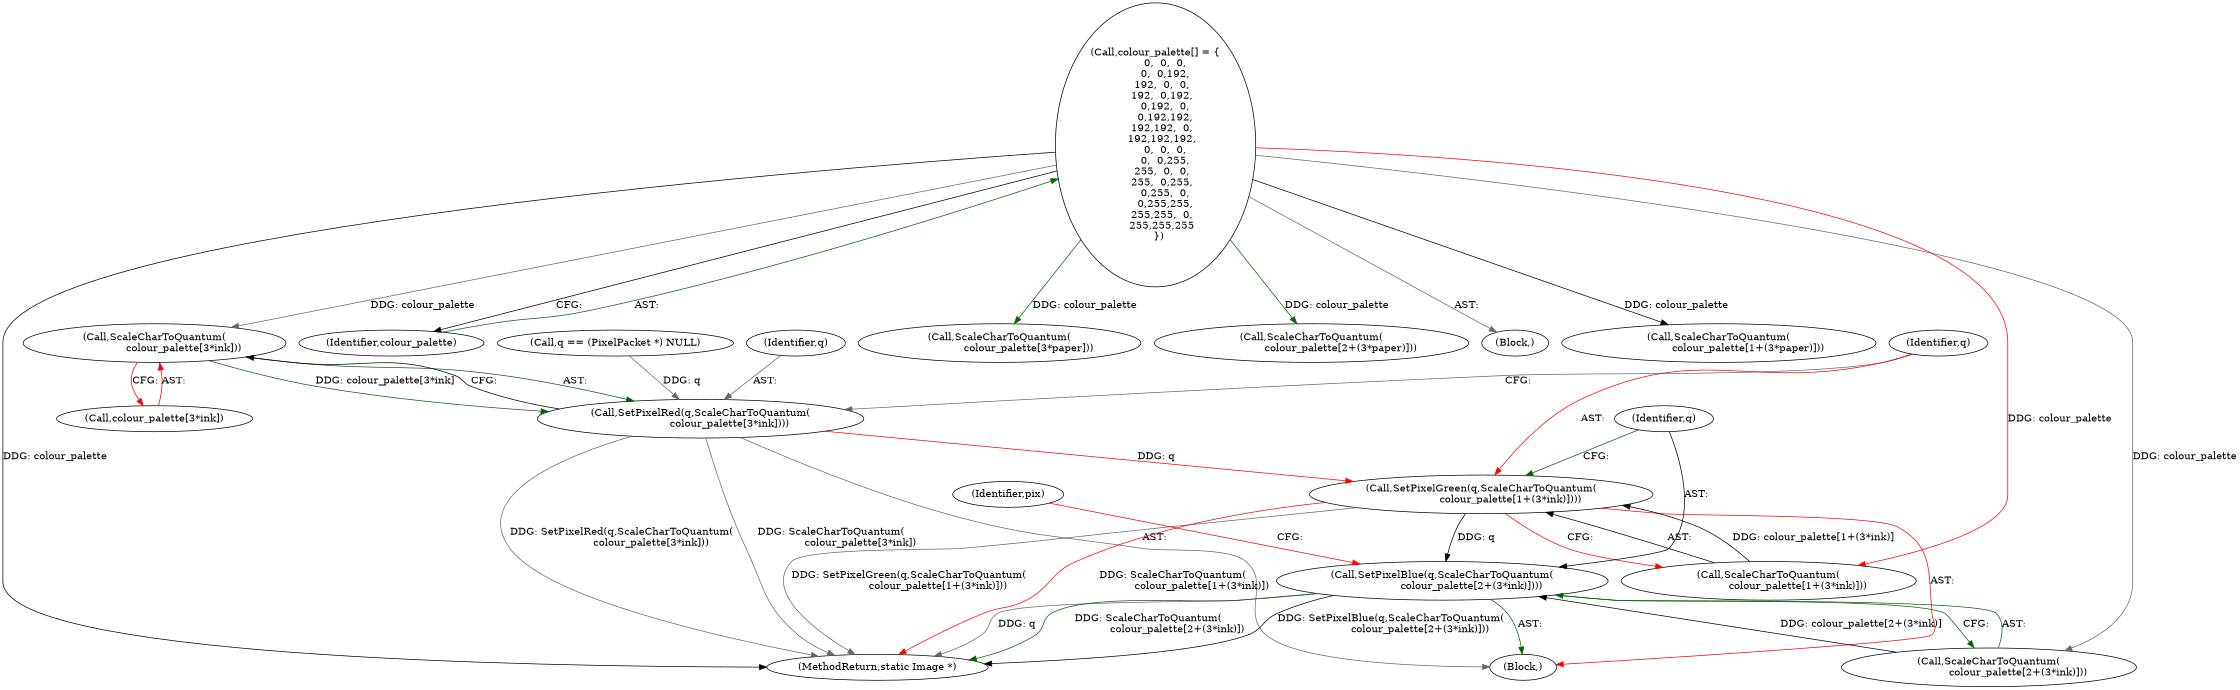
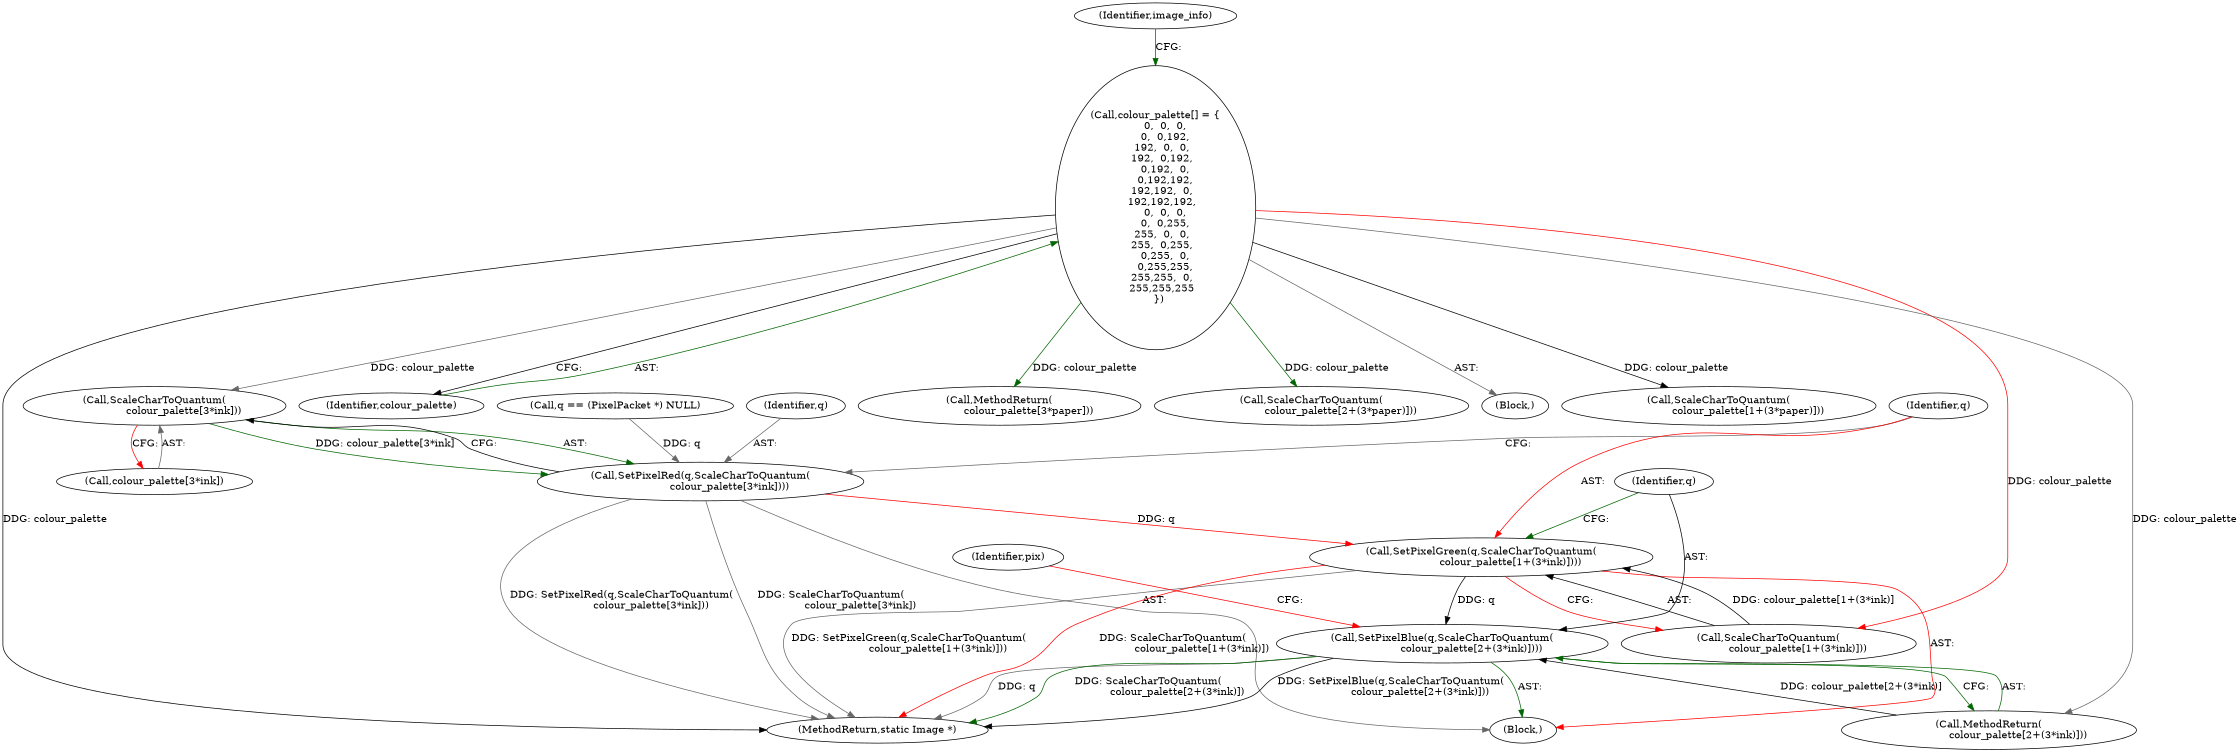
node "(Identifier,image_info)": added
node "(Call,ScaleCharToQuantum( colour_palette[3*paper]))": label "(Call,ScaleCharToQuantum( colour_palette[3*paper]))" -> "(Call,MethodReturn( colour_palette[3*paper]))"
edge "(Call,colour_palette[3*ink])" -> "(Call,ScaleCharToQuantum( colour_palette[3*ink]))": color red -> gray40
node "(Call,ScaleCharToQuantum( colour_palette[2+(3*ink)]))": label "(Call,ScaleCharToQuantum( colour_palette[2+(3*ink)]))" -> "(Call,MethodReturn( colour_palette[2+(3*ink)]))"
